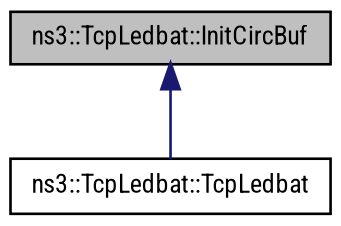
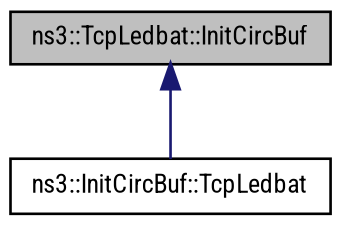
node "ns3::TcpLedbat::TcpLedbat": label "ns3::TcpLedbat::TcpLedbat" -> "ns3::InitCircBuf::TcpLedbat"
